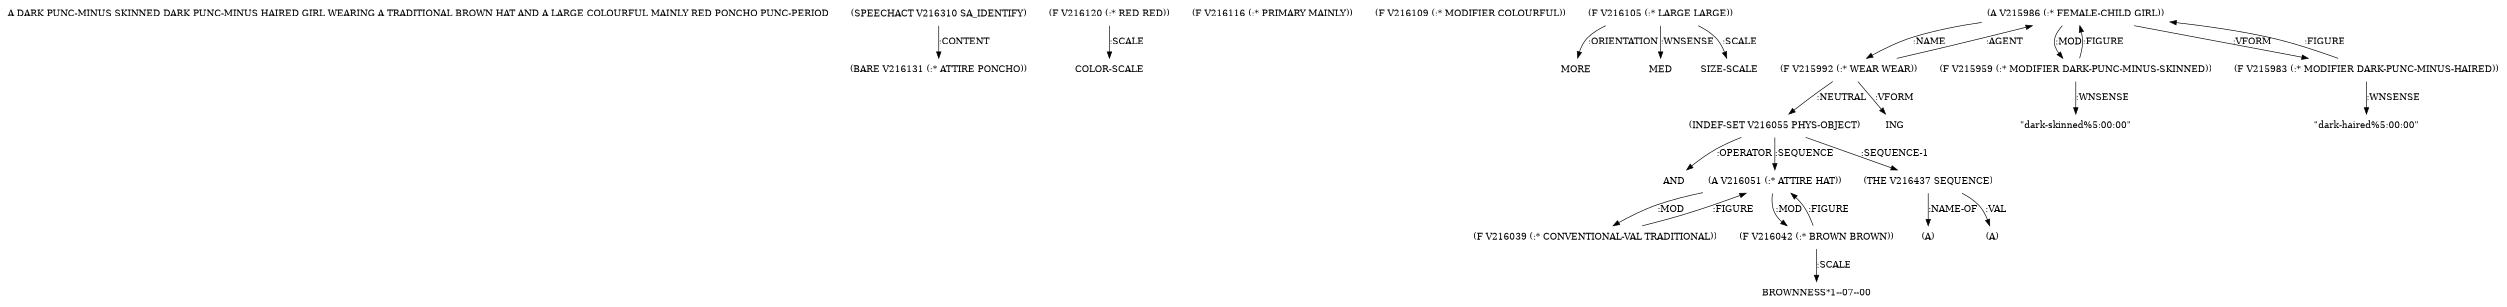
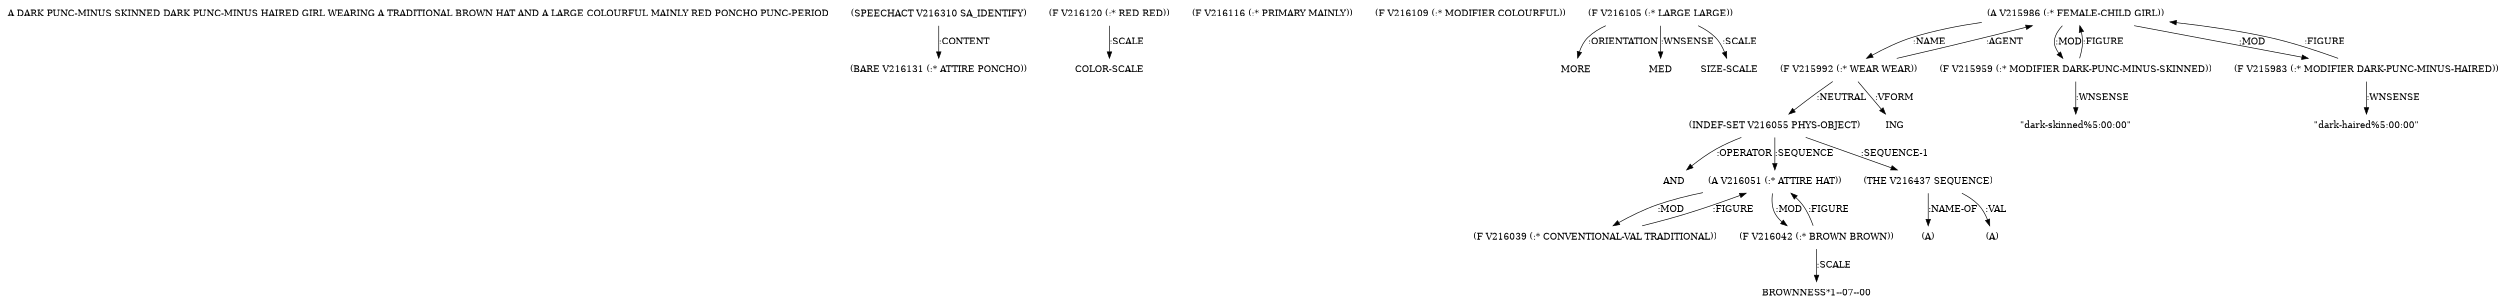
edge "(A V215986 (:* FEMALE-CHILD GIRL))" -> "(F V215983 (:* MODIFIER DARK-PUNC-MINUS-HAIRED))": label ":VFORM" -> ":MOD"
